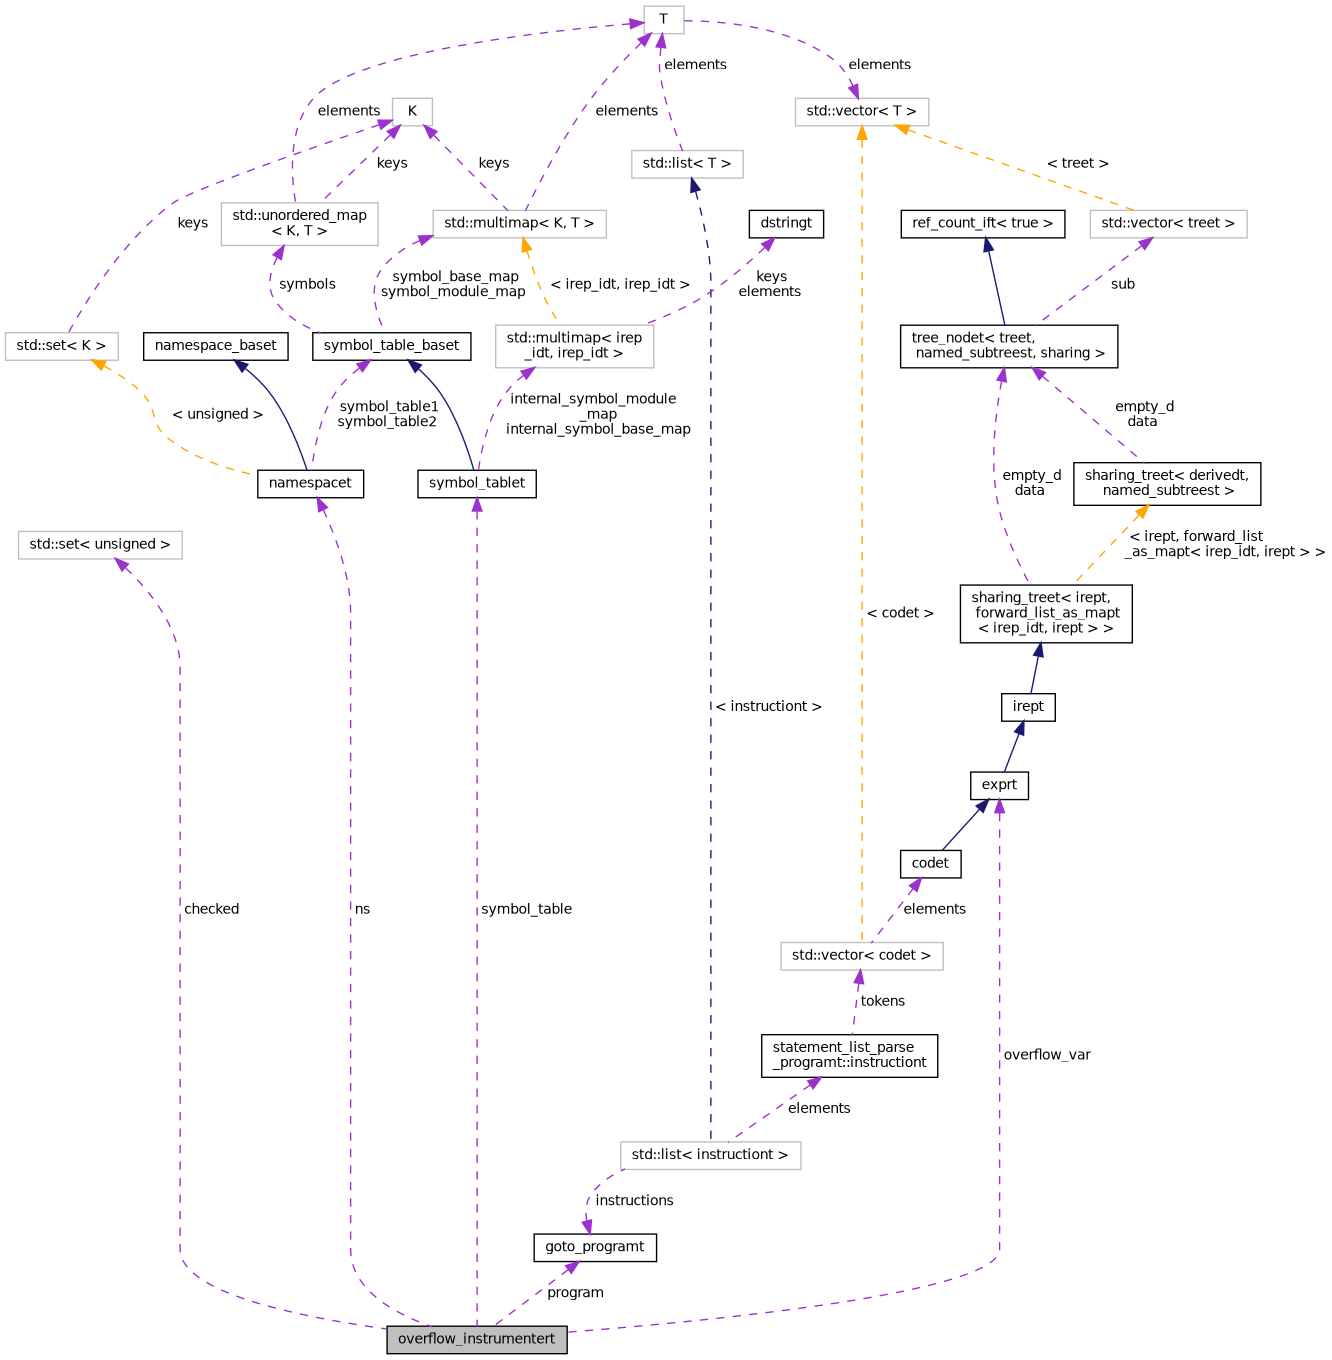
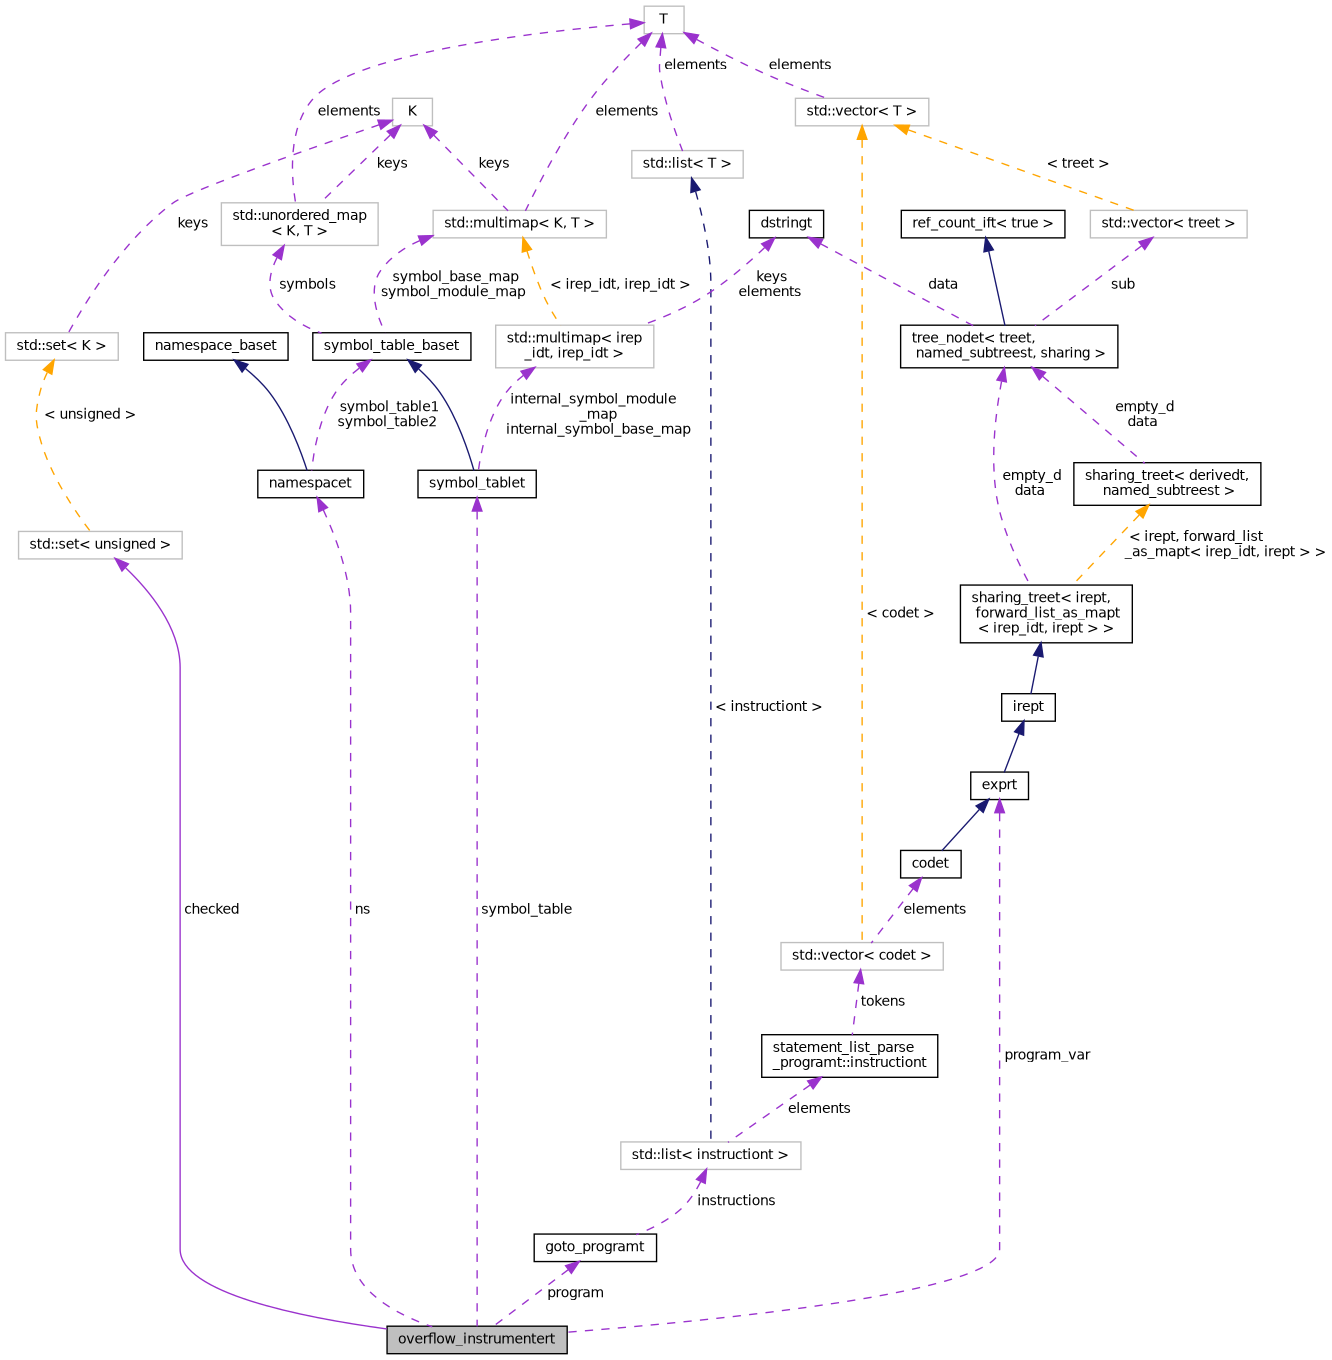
edge "T" -> "std::vector< T >": reversed
edge "tree_nodet< treet, named_subtreest, sharing >" -> "dstringt": added, label "data"
edge "namespacet" -> "std::set< K >": now "std::set< unsigned >" -> "std::set< K >"
edge "overflow_instrumentert" -> "std::set< unsigned >": style dashed -> solid
edge "overflow_instrumentert" -> "exprt": label " overflow_var" -> " program_var"
edge "std::list< instructiont >" -> "goto_programt": reversed
